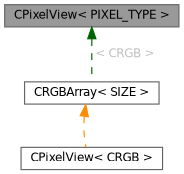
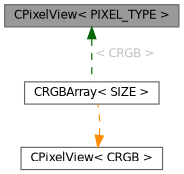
edge "CPixelView< CRGB >" -> "CRGBArray< SIZE >": reversed
